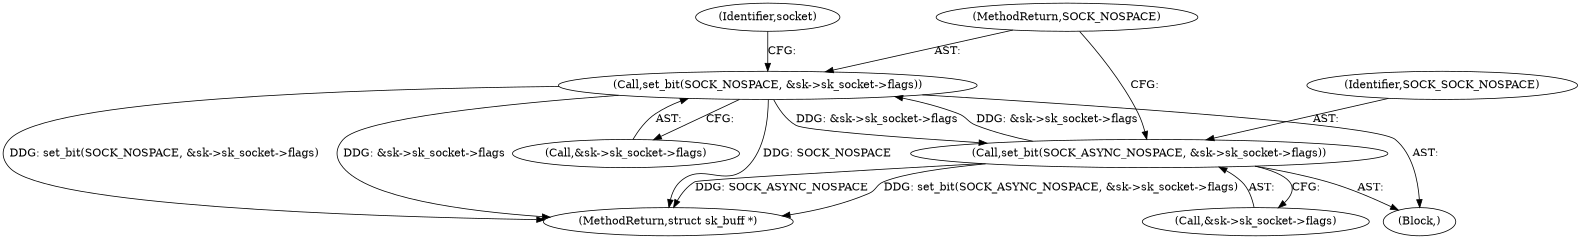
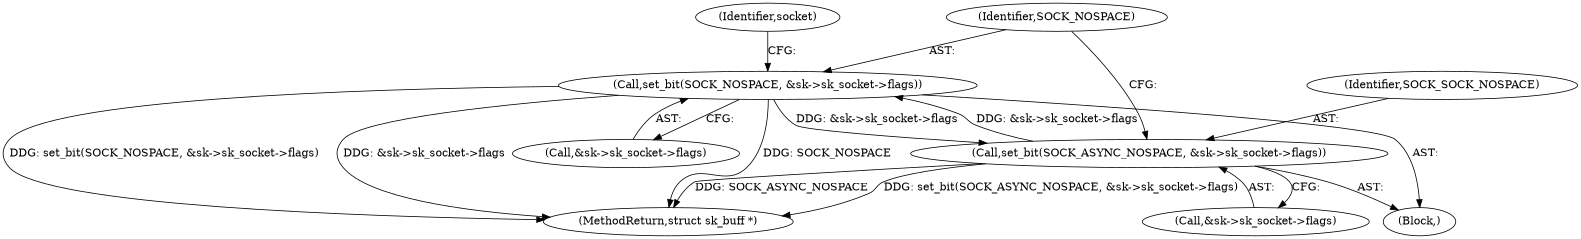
node "(MethodReturn,SOCK_NOSPACE)": label "(MethodReturn,SOCK_NOSPACE)" -> "(Identifier,SOCK_NOSPACE)"
